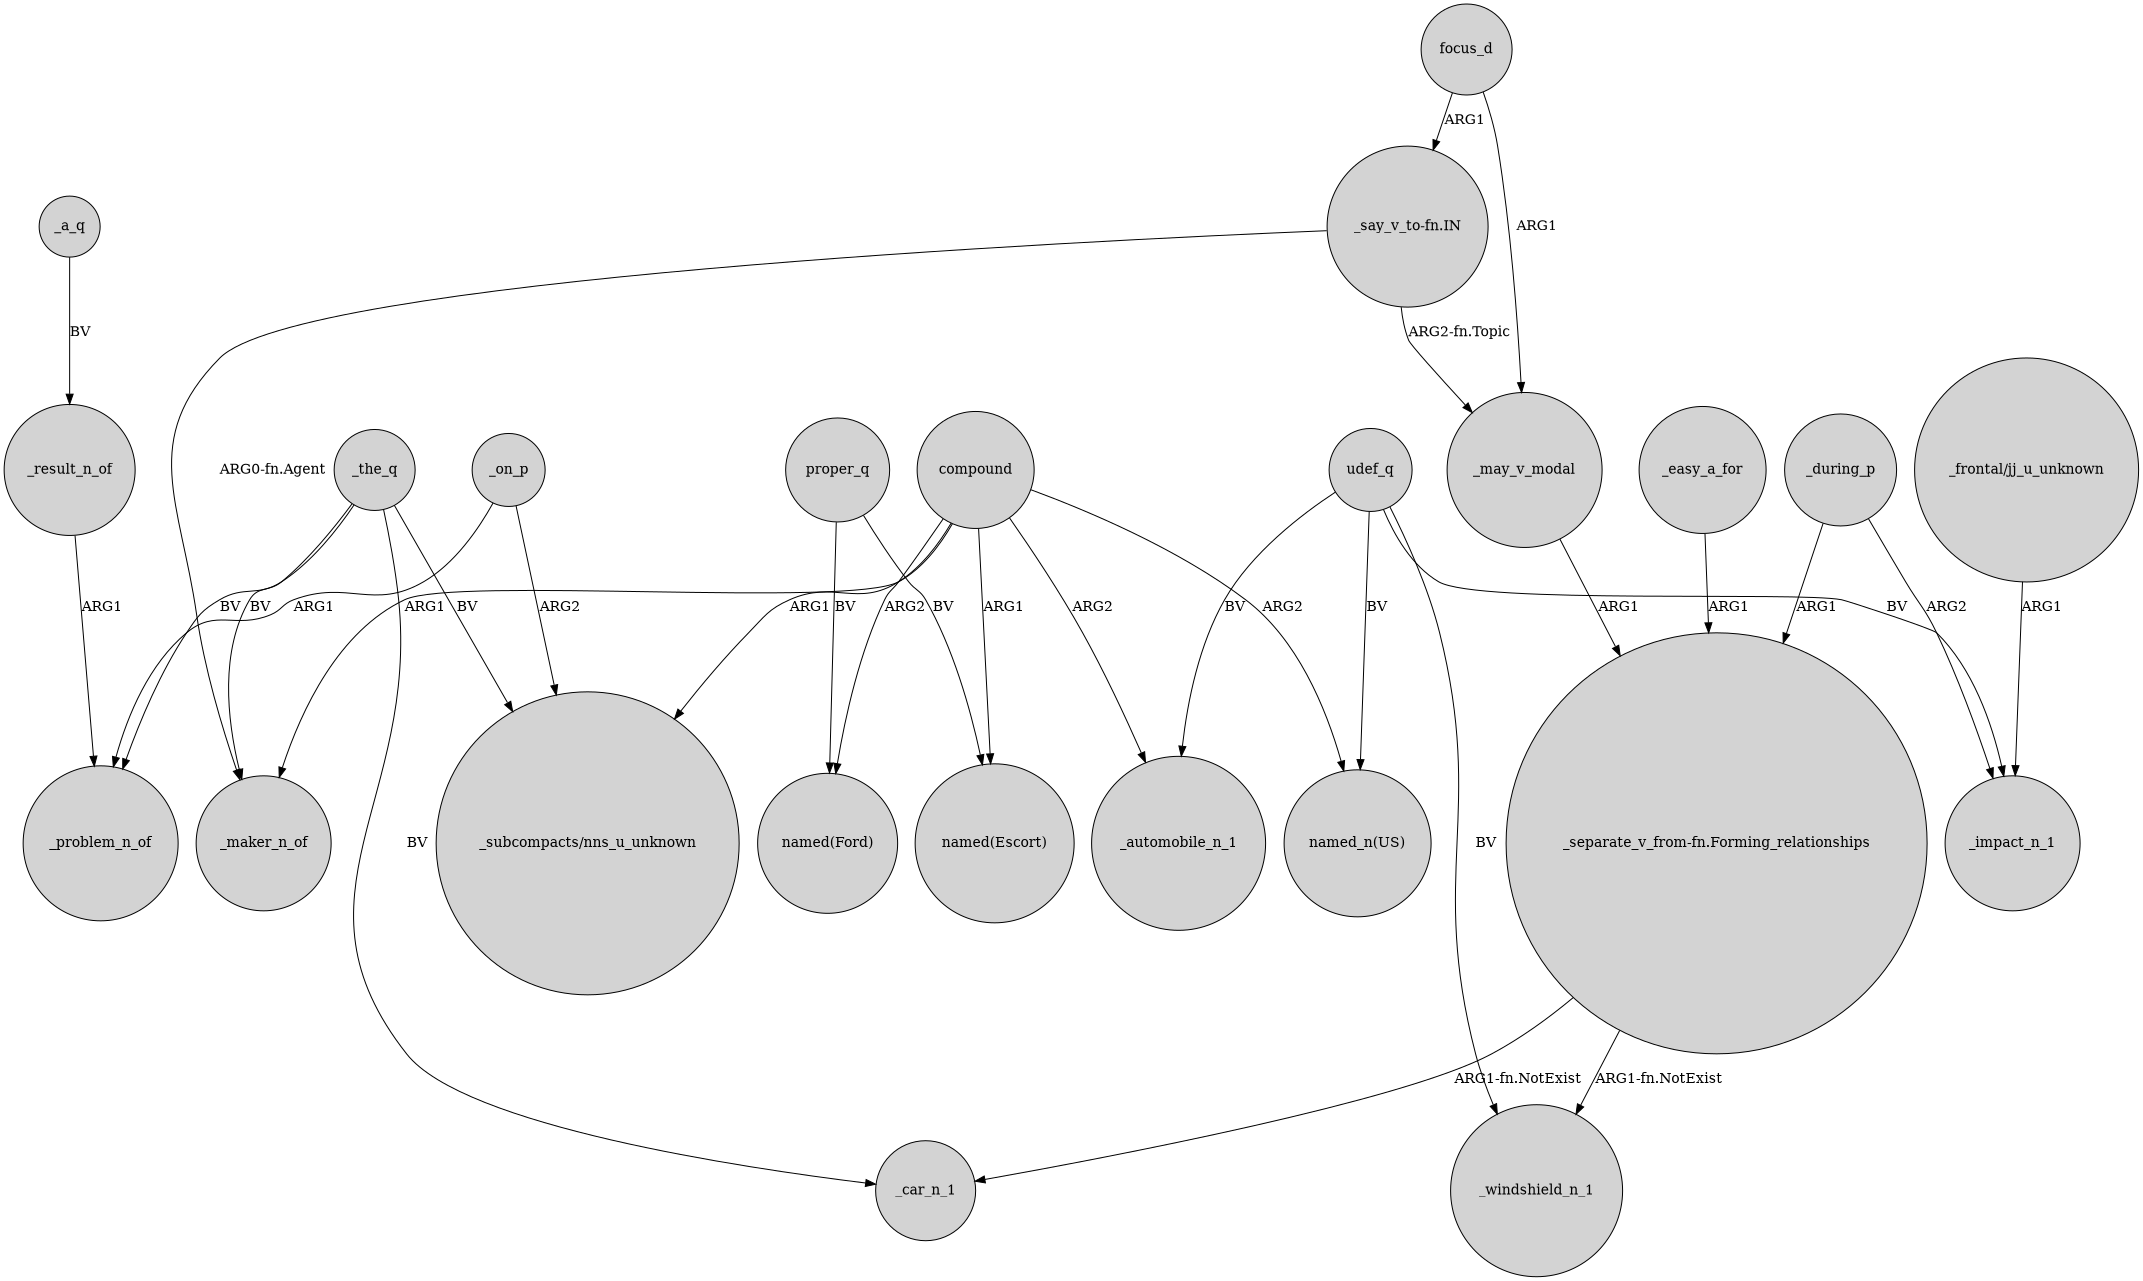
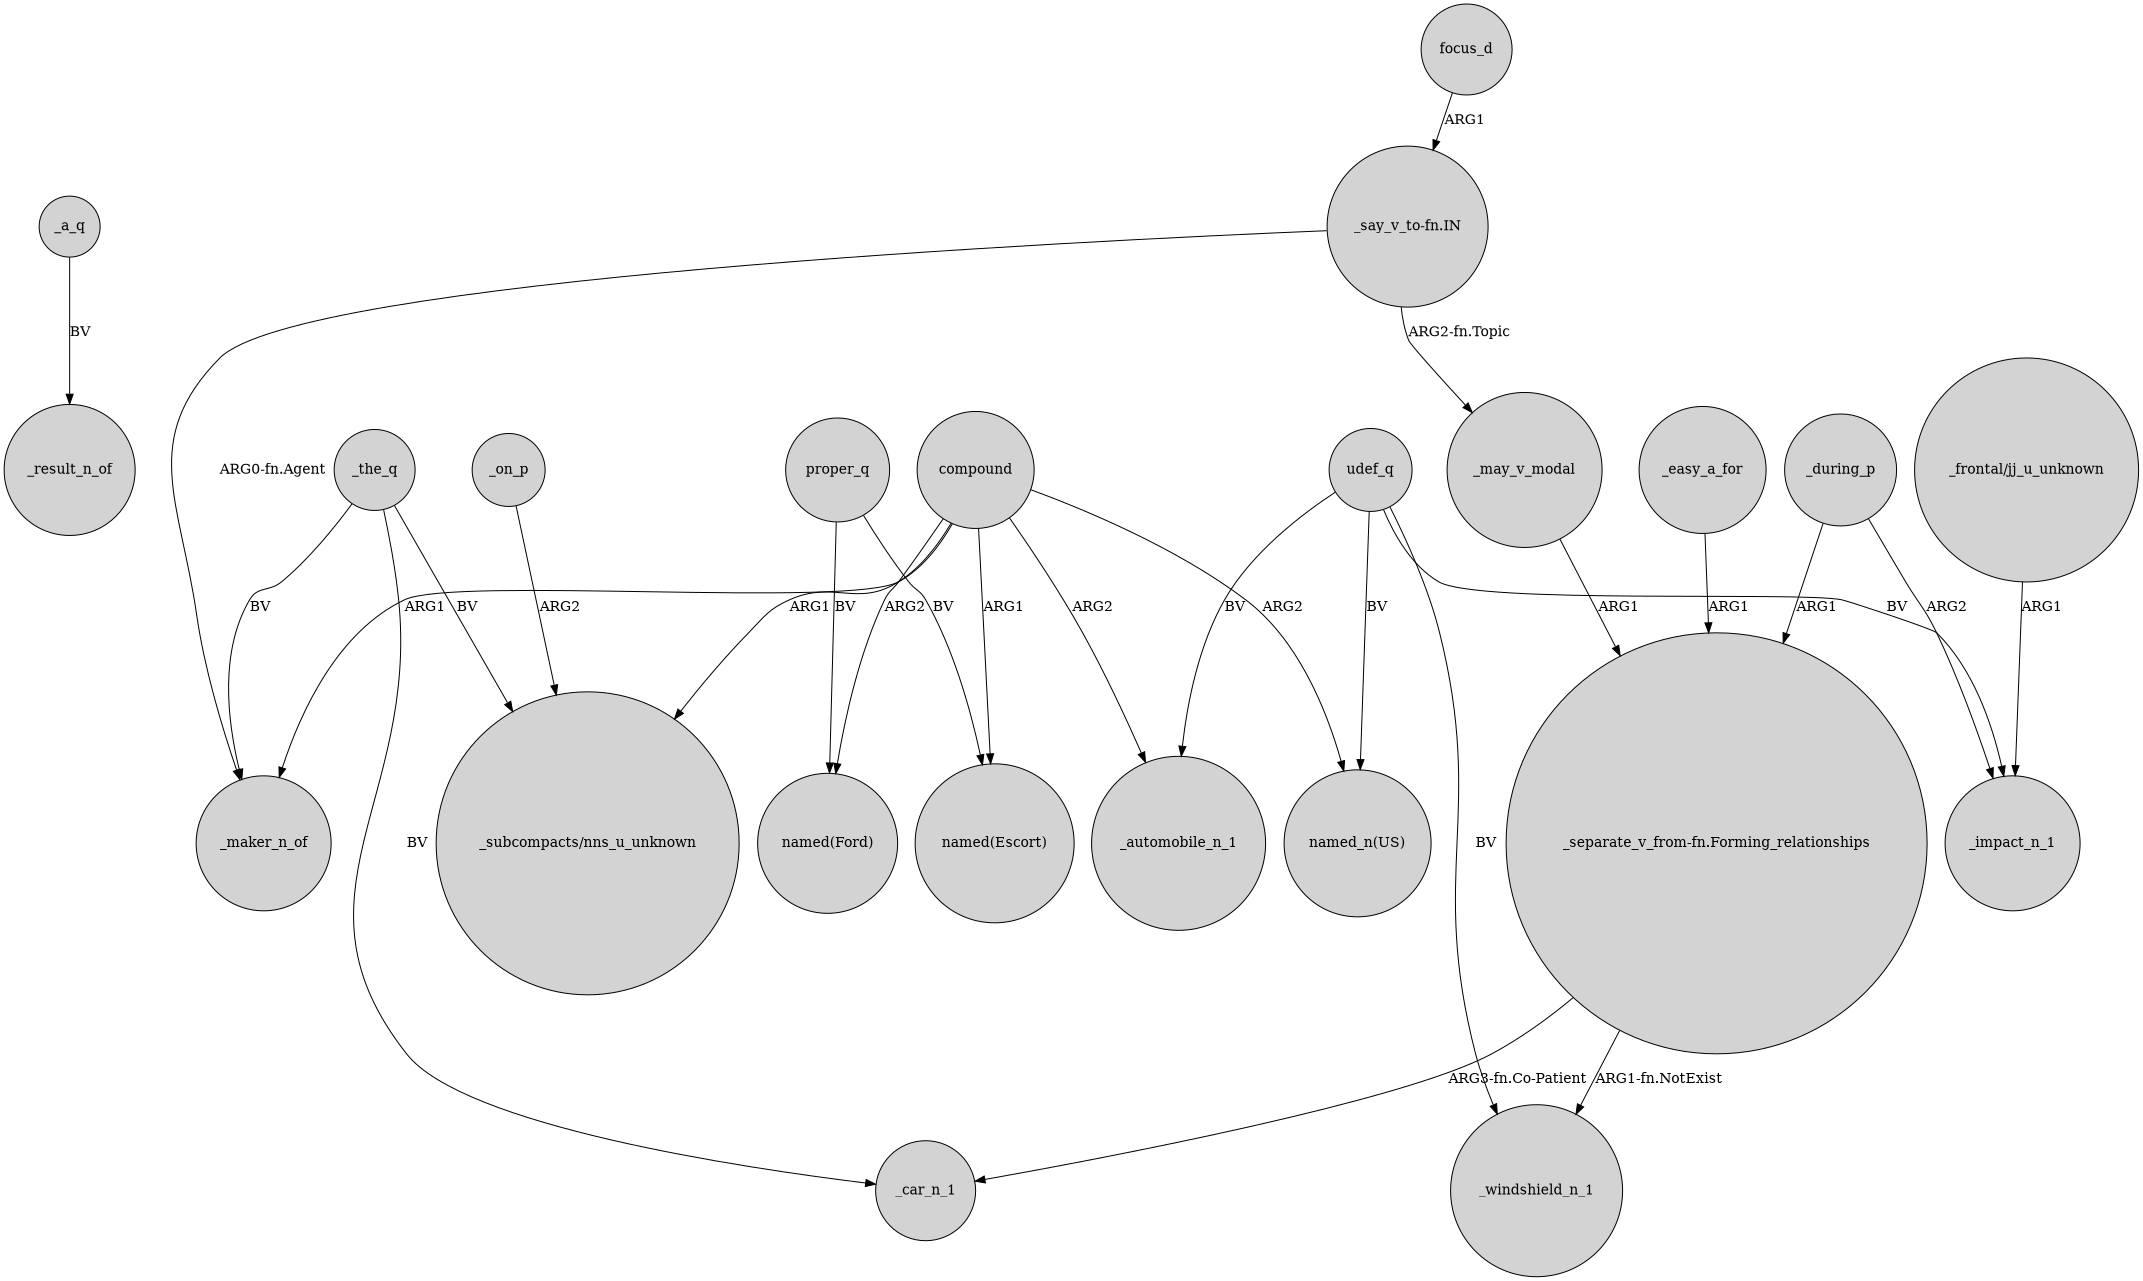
edge "focus_d" -> "_may_v_modal": removed, label "ARG1"
node "_problem_n_of": removed
edge "_separate_v_from-fn.Forming_relationships" -> "_car_n_1": label "ARG1-fn.NotExist" -> "ARG3-fn.Co-Patient"
